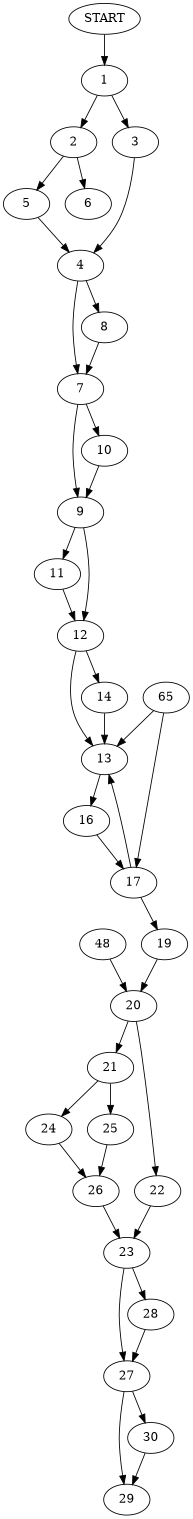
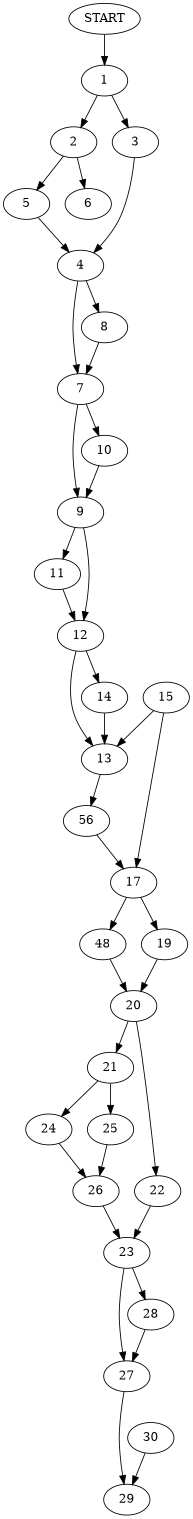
node "65": label "65" -> "15"
node "16": label "16" -> "56"
edge "17" -> "13": now "17" -> "48"
edge "27" -> "30": removed
